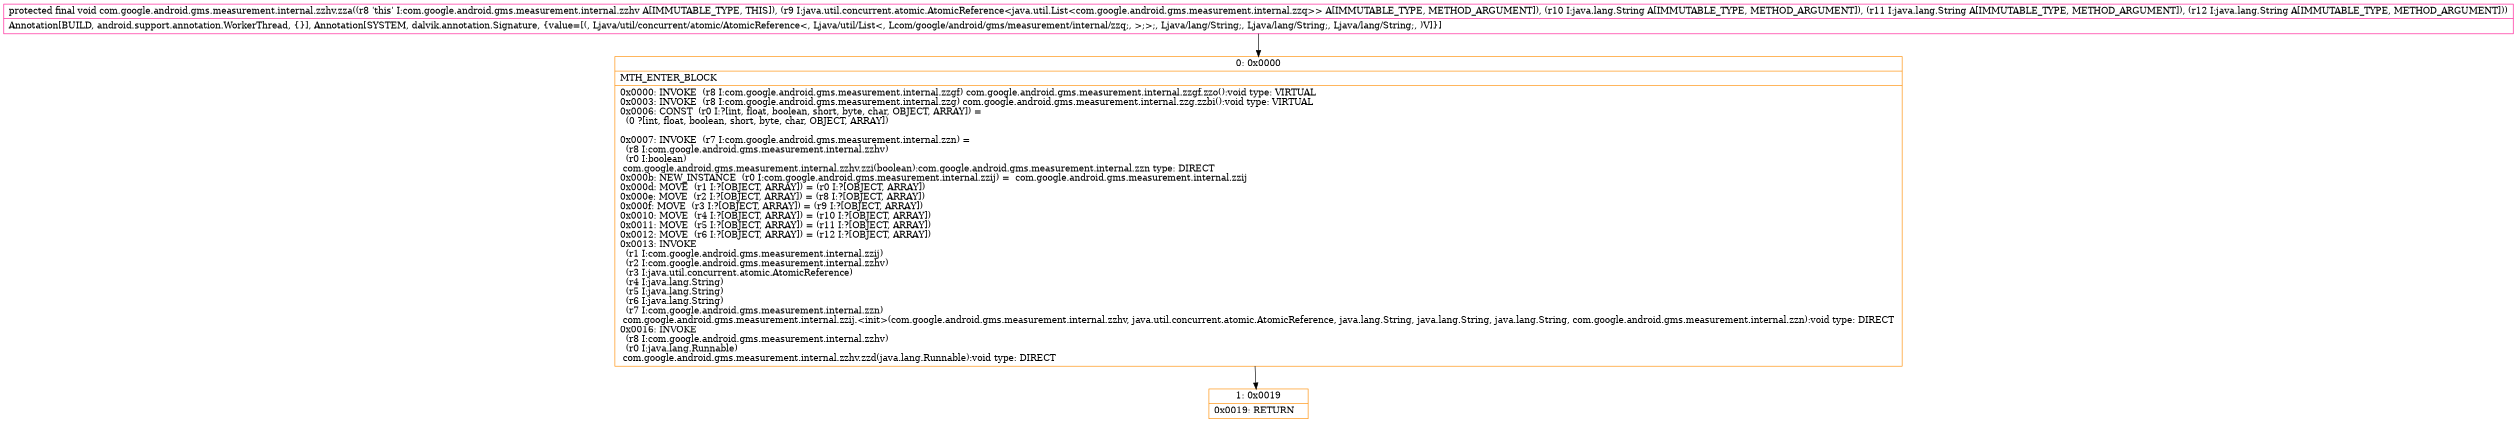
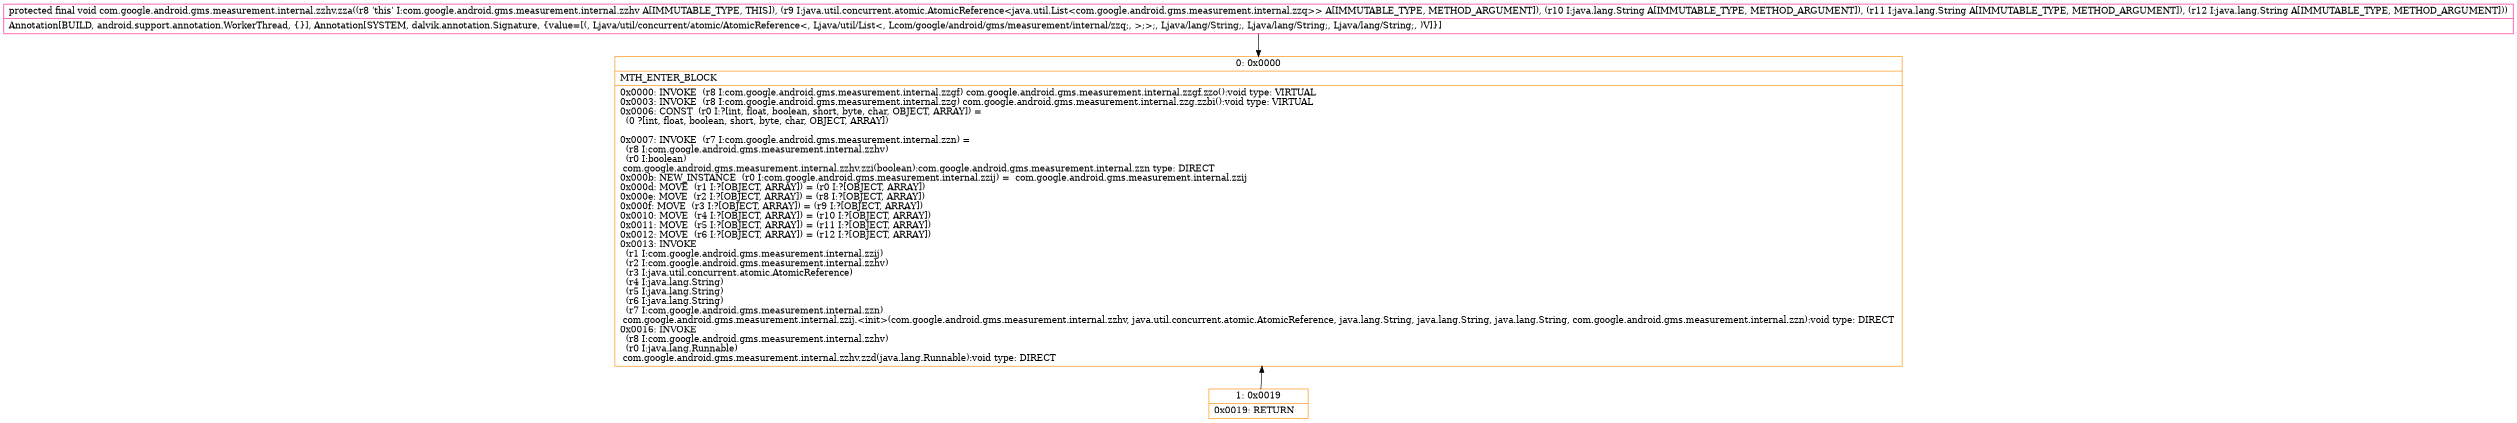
edge "0: 0x0000" -> "1: 0x0019": reversed
